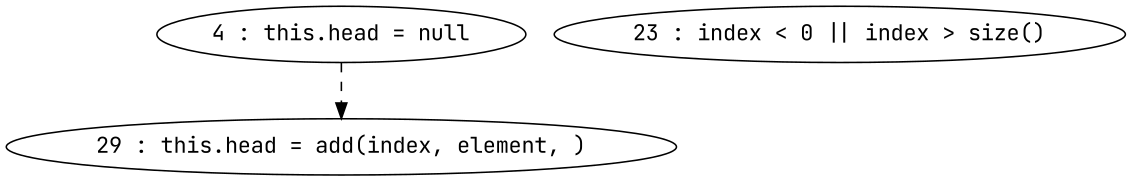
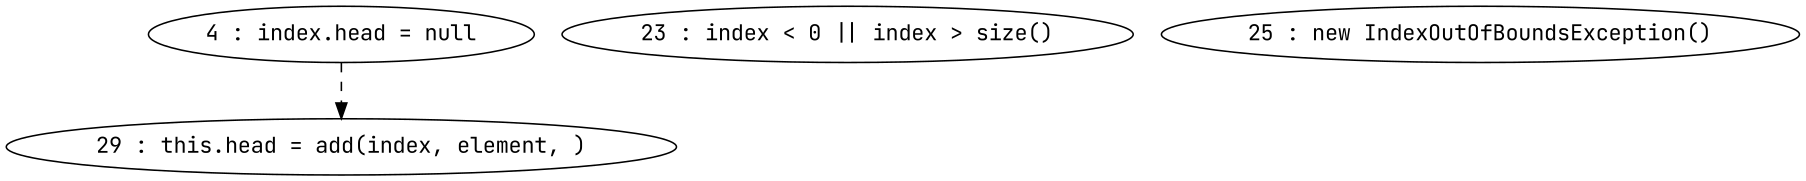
node "4 : this.head = null": label "4 : this.head = null" -> "4 : index.head = null"
node "25 : new IndexOutOfBoundsException()": added
